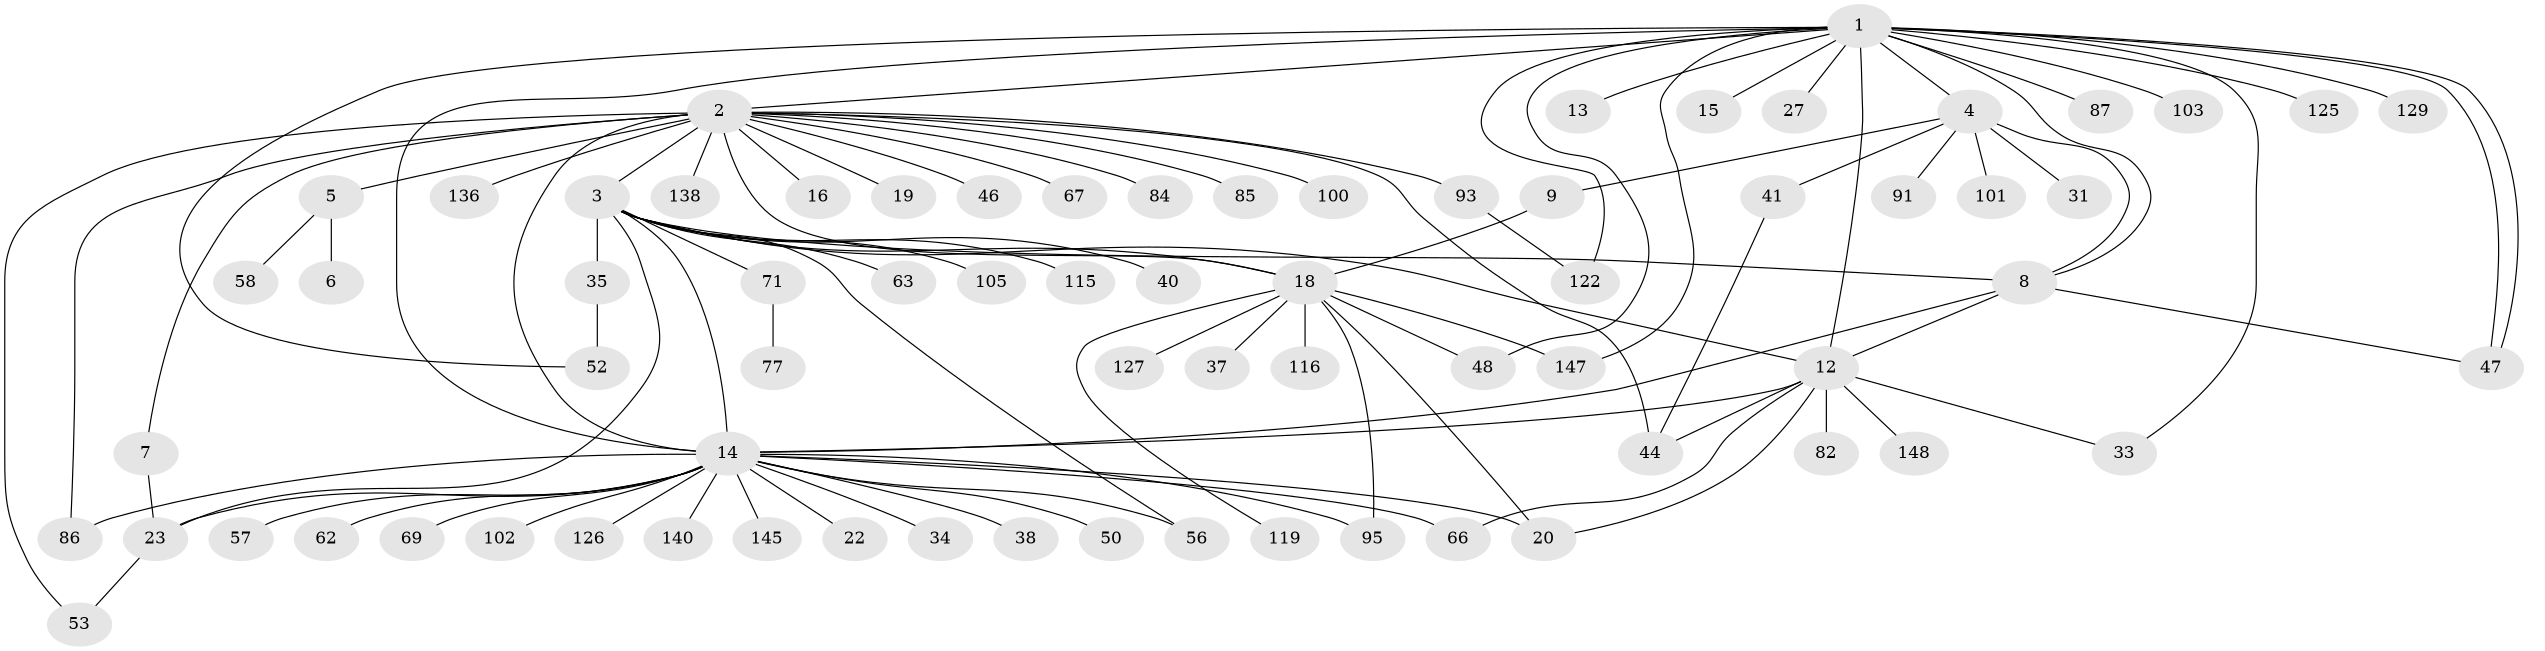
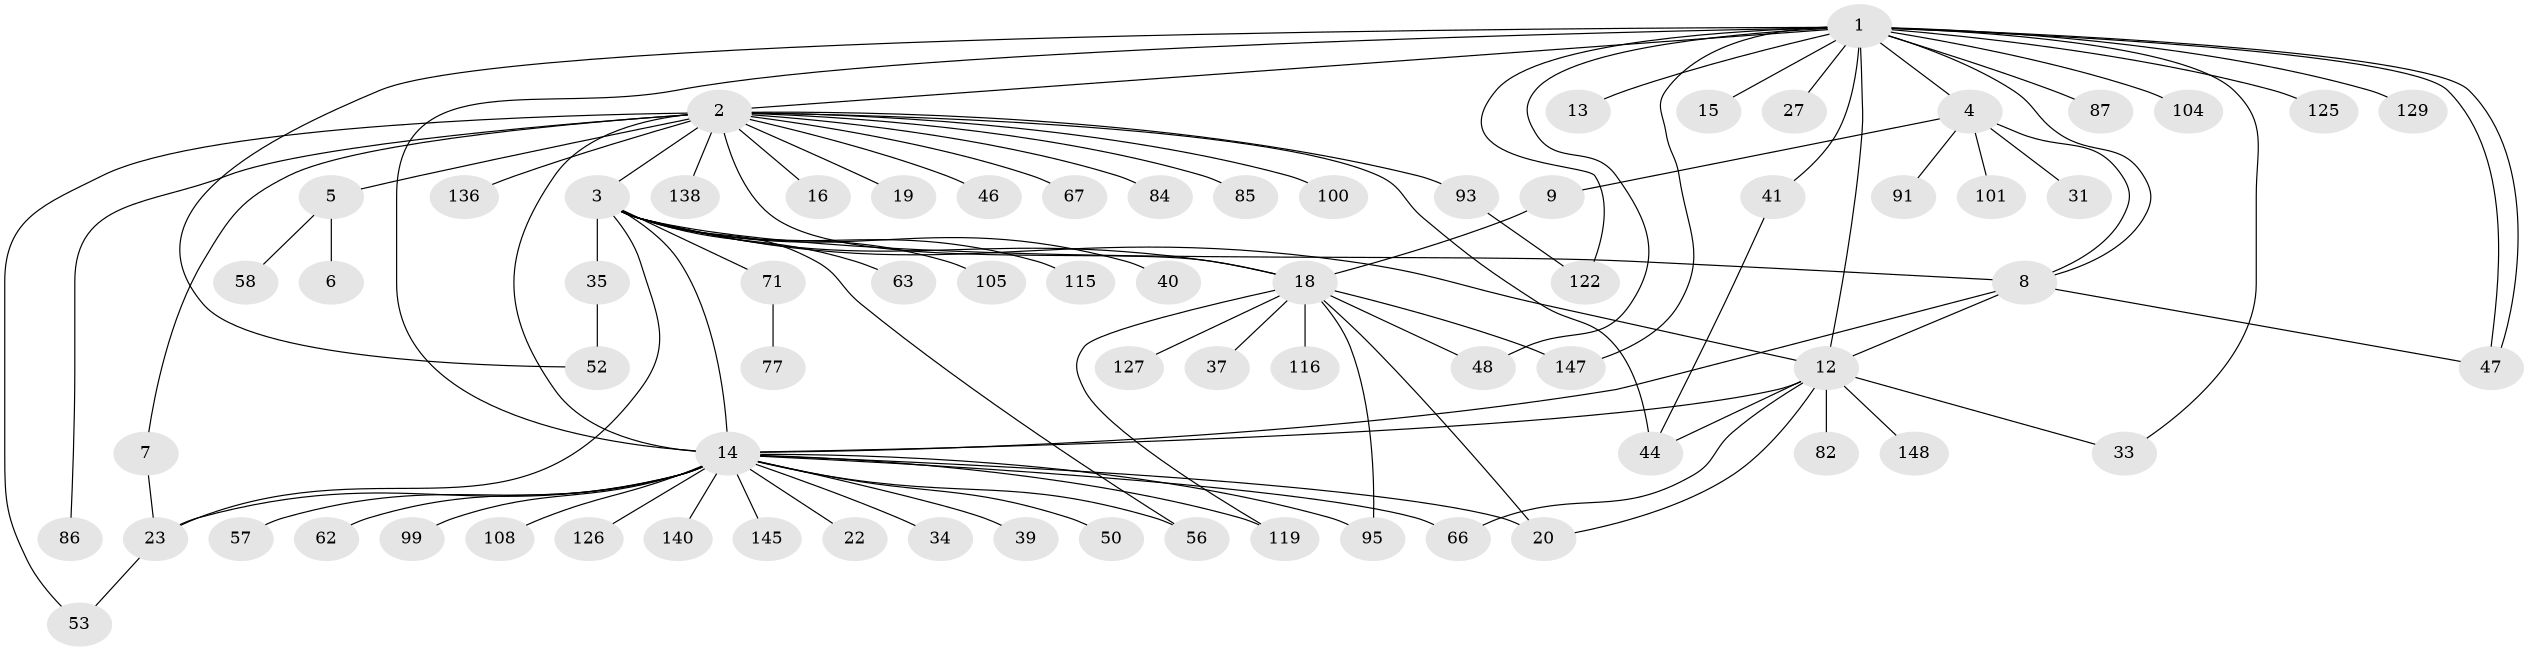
node "103": label "103" -> "104"
edge "4" -- "41": now "1" -- "41"
edge "14" -- "86": now "14" -- "119"
node "69": label "69" -> "99"
node "102": label "102" -> "108"
node "38": label "38" -> "39"
